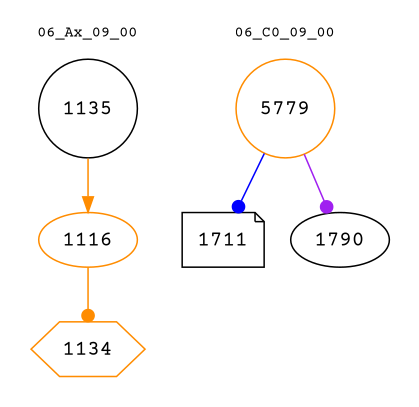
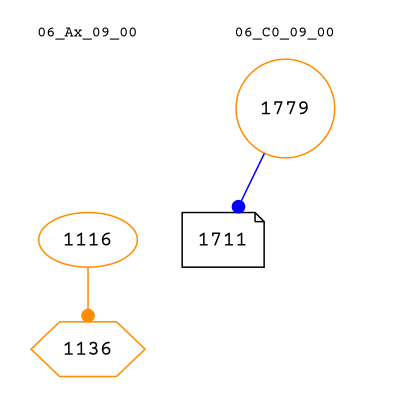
node "1135": removed
node "5779": label "5779" -> "1779"
node "1790": removed
node "1134": label "1134" -> "1136"
